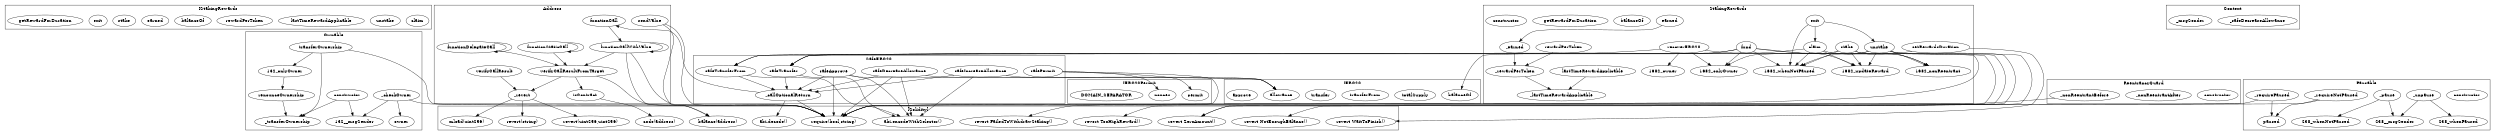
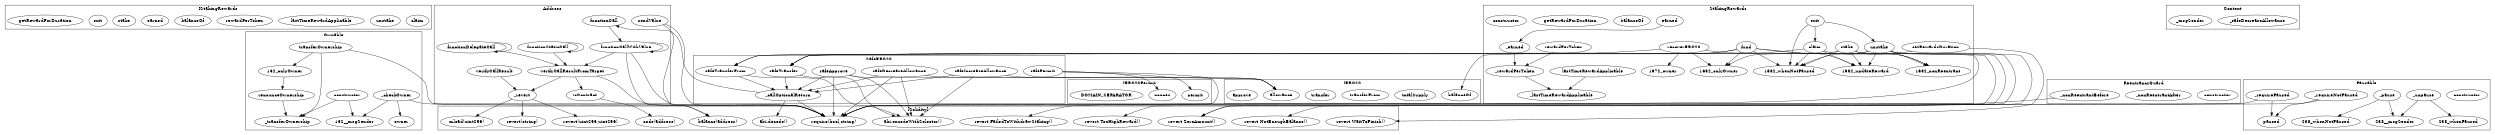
node "1682_owner": label "1682_owner" -> "1672_owner"
